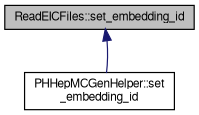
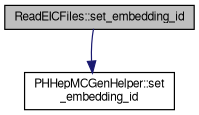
edge "PHHepMCGenHelper::set _embedding_id" -> "ReadEICFiles::set_embedding_id": reversed
